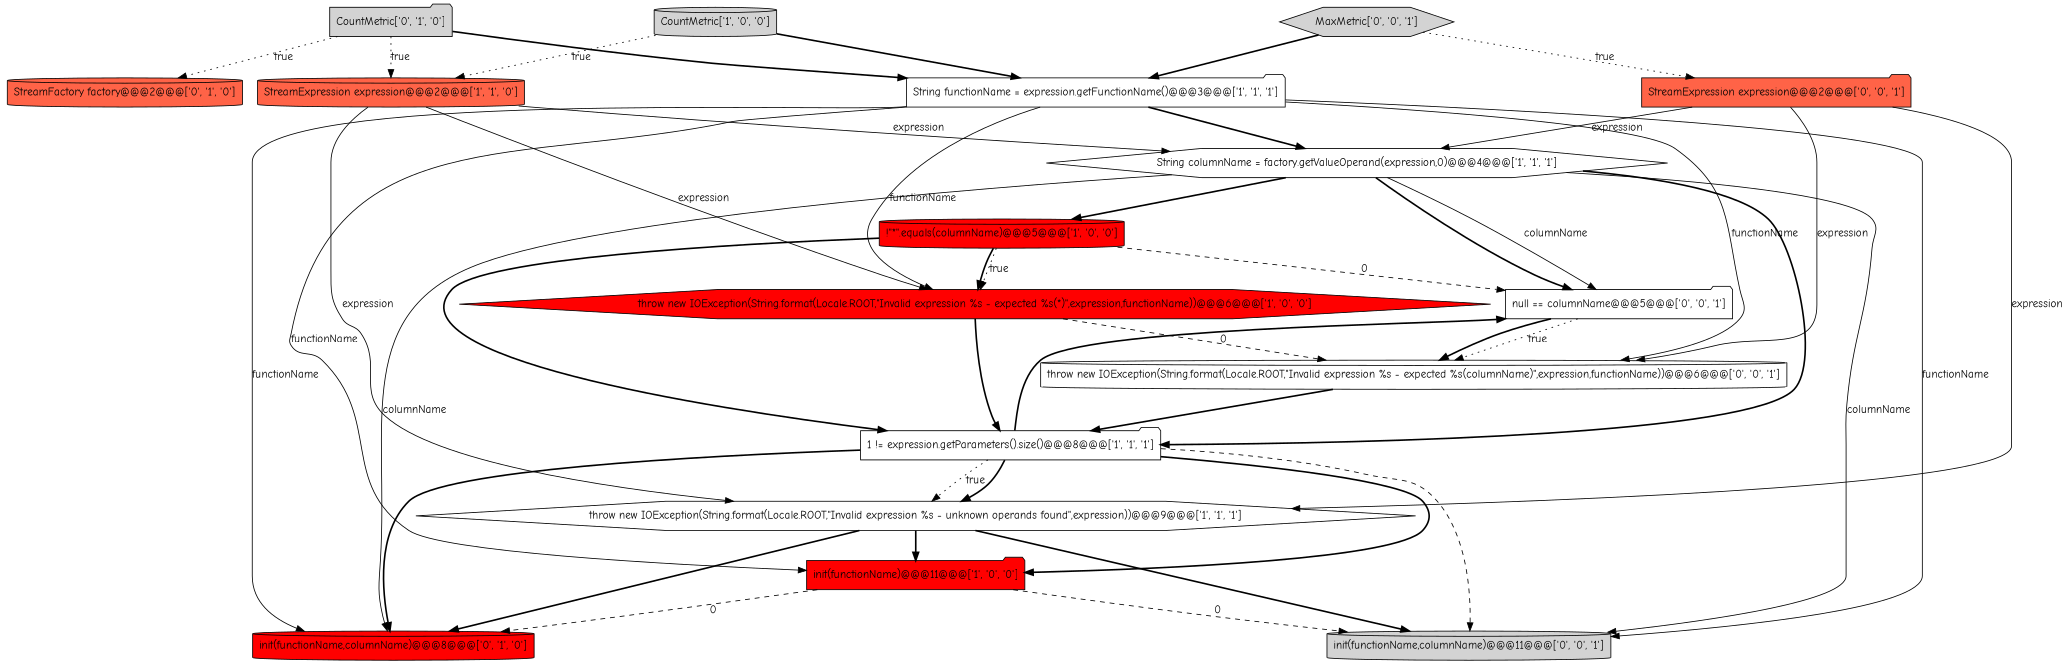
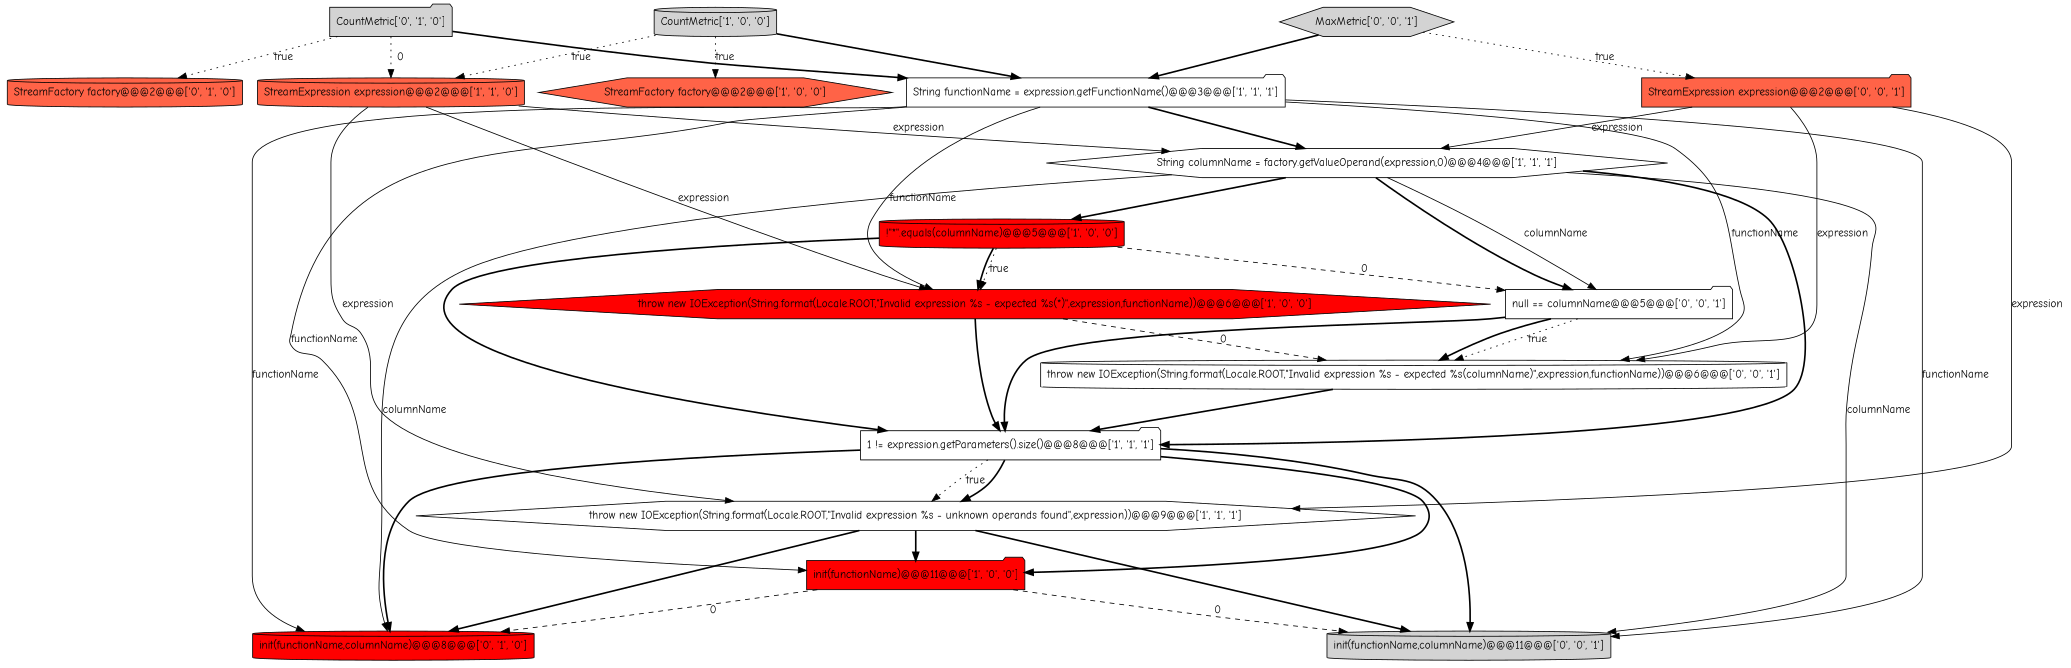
edge "CountMetric['0', '1', '0']" -> "StreamExpression expression@@@2@@@['1', '1', '0']": label "true" -> "0"
node "StreamFactory factory@@@2@@@['1', '0', '0']": added
edge "1 != expression.getParameters().size()@@@8@@@['1', '1', '1']" -> "null == columnName@@@5@@@['0', '0', '1']": reversed
edge "1 != expression.getParameters().size()@@@8@@@['1', '1', '1']" -> "init(functionName,columnName)@@@11@@@['0', '0', '1']": style dashed -> bold
